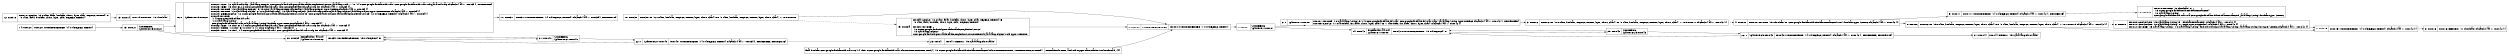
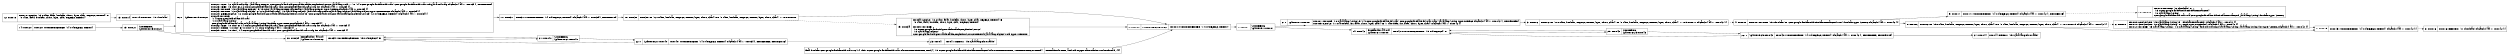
edge "9: 0x0017" -> "10: 0x0018": style solid -> dashed
edge "17: 0x0037" -> "18: 0x0038": added
